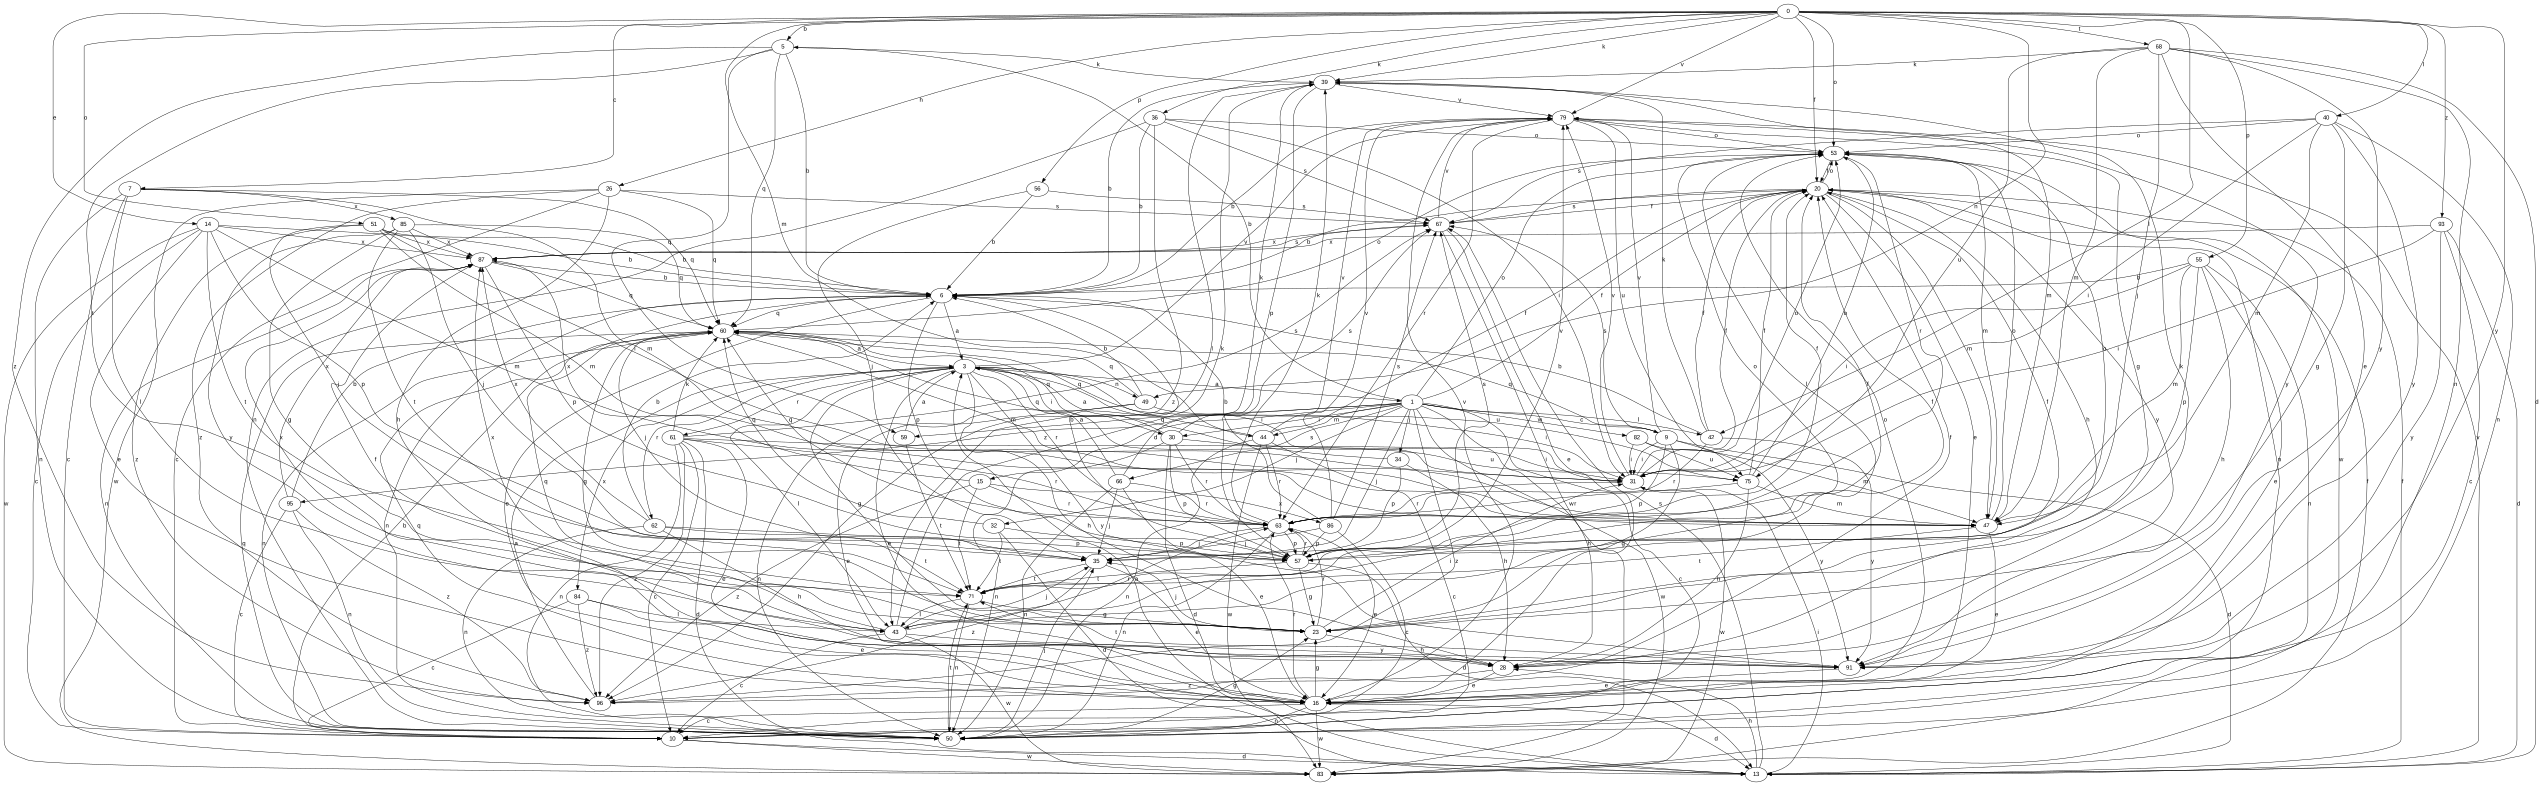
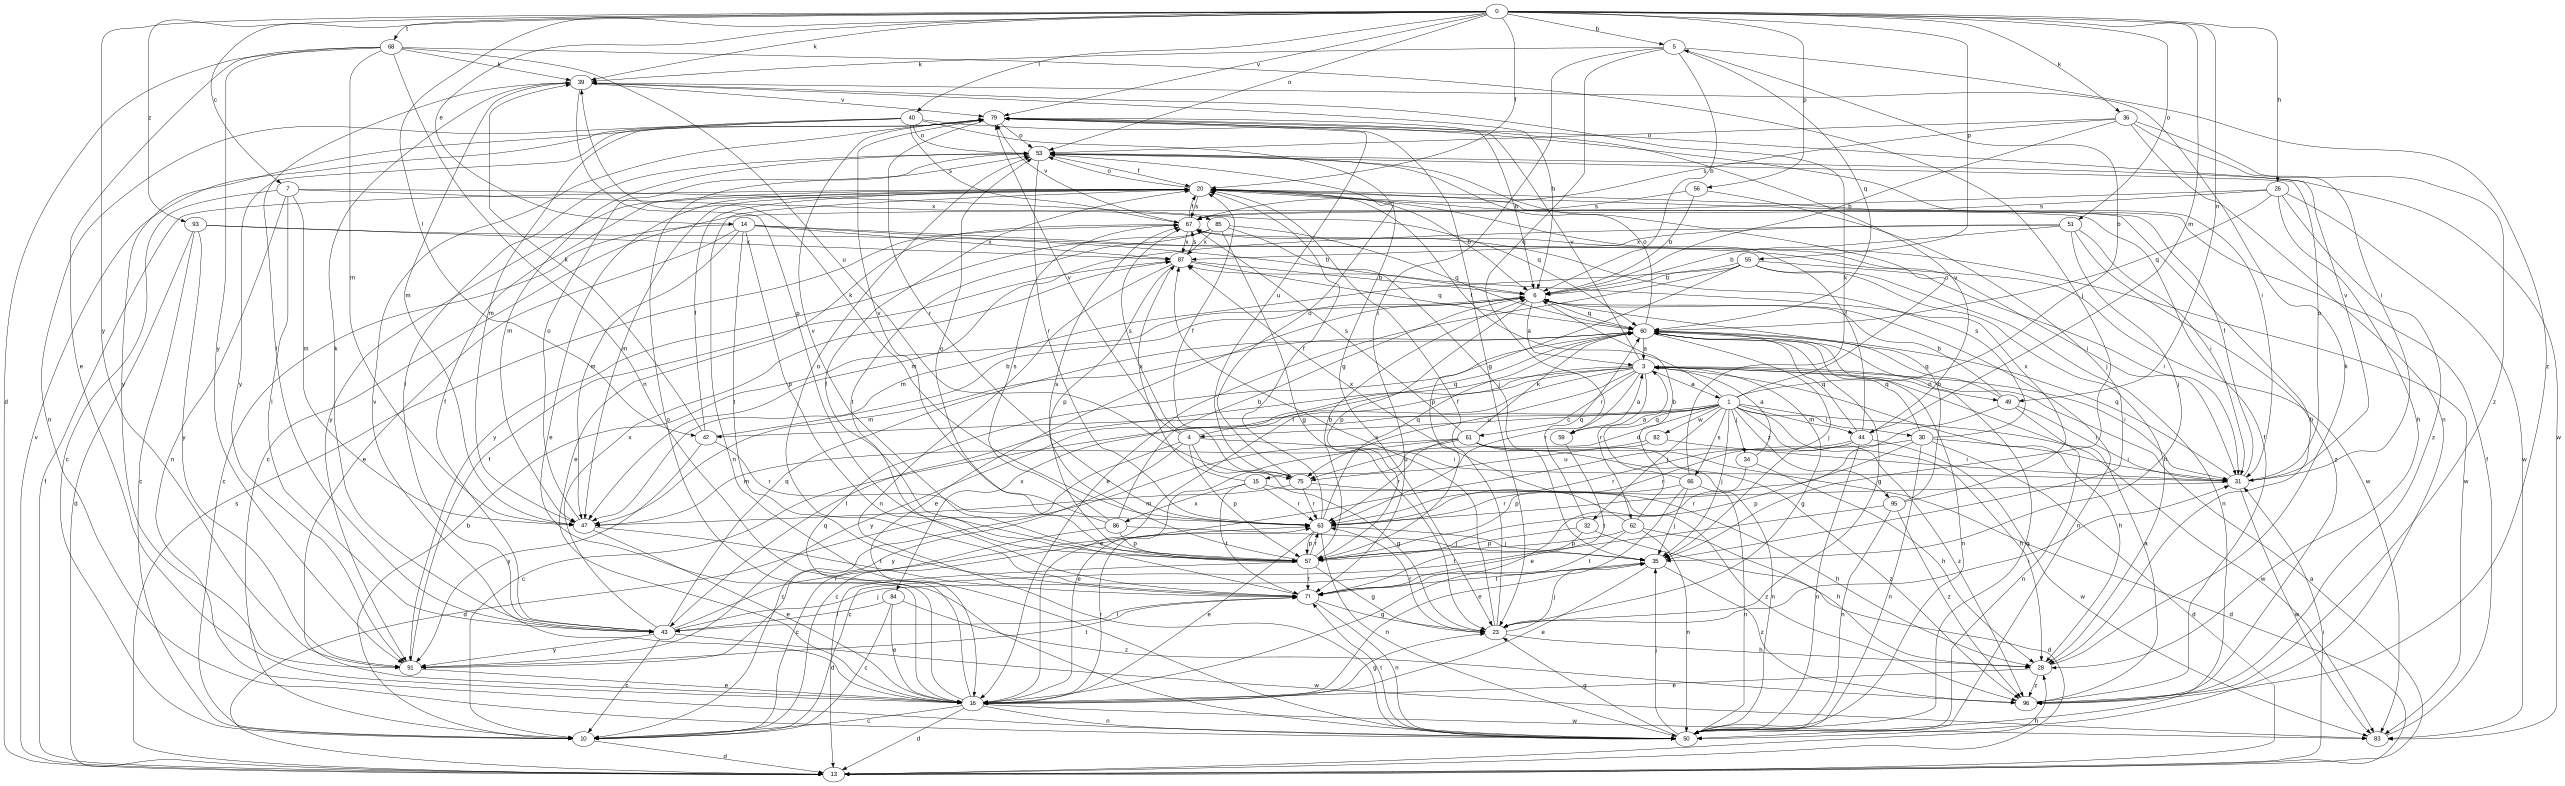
edge "3" -> "30": removed, label "i"
node "9": label "9" -> "4"
edge "10" -> "83": removed, label "w"
